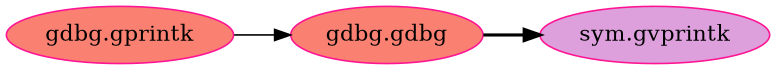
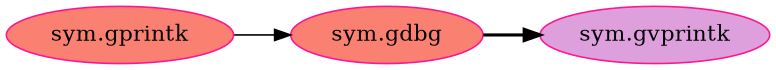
node "gdbg.gprintk": label "gdbg.gprintk" -> "sym.gprintk"
node "gdbg.gdbg": label "gdbg.gdbg" -> "sym.gdbg"
